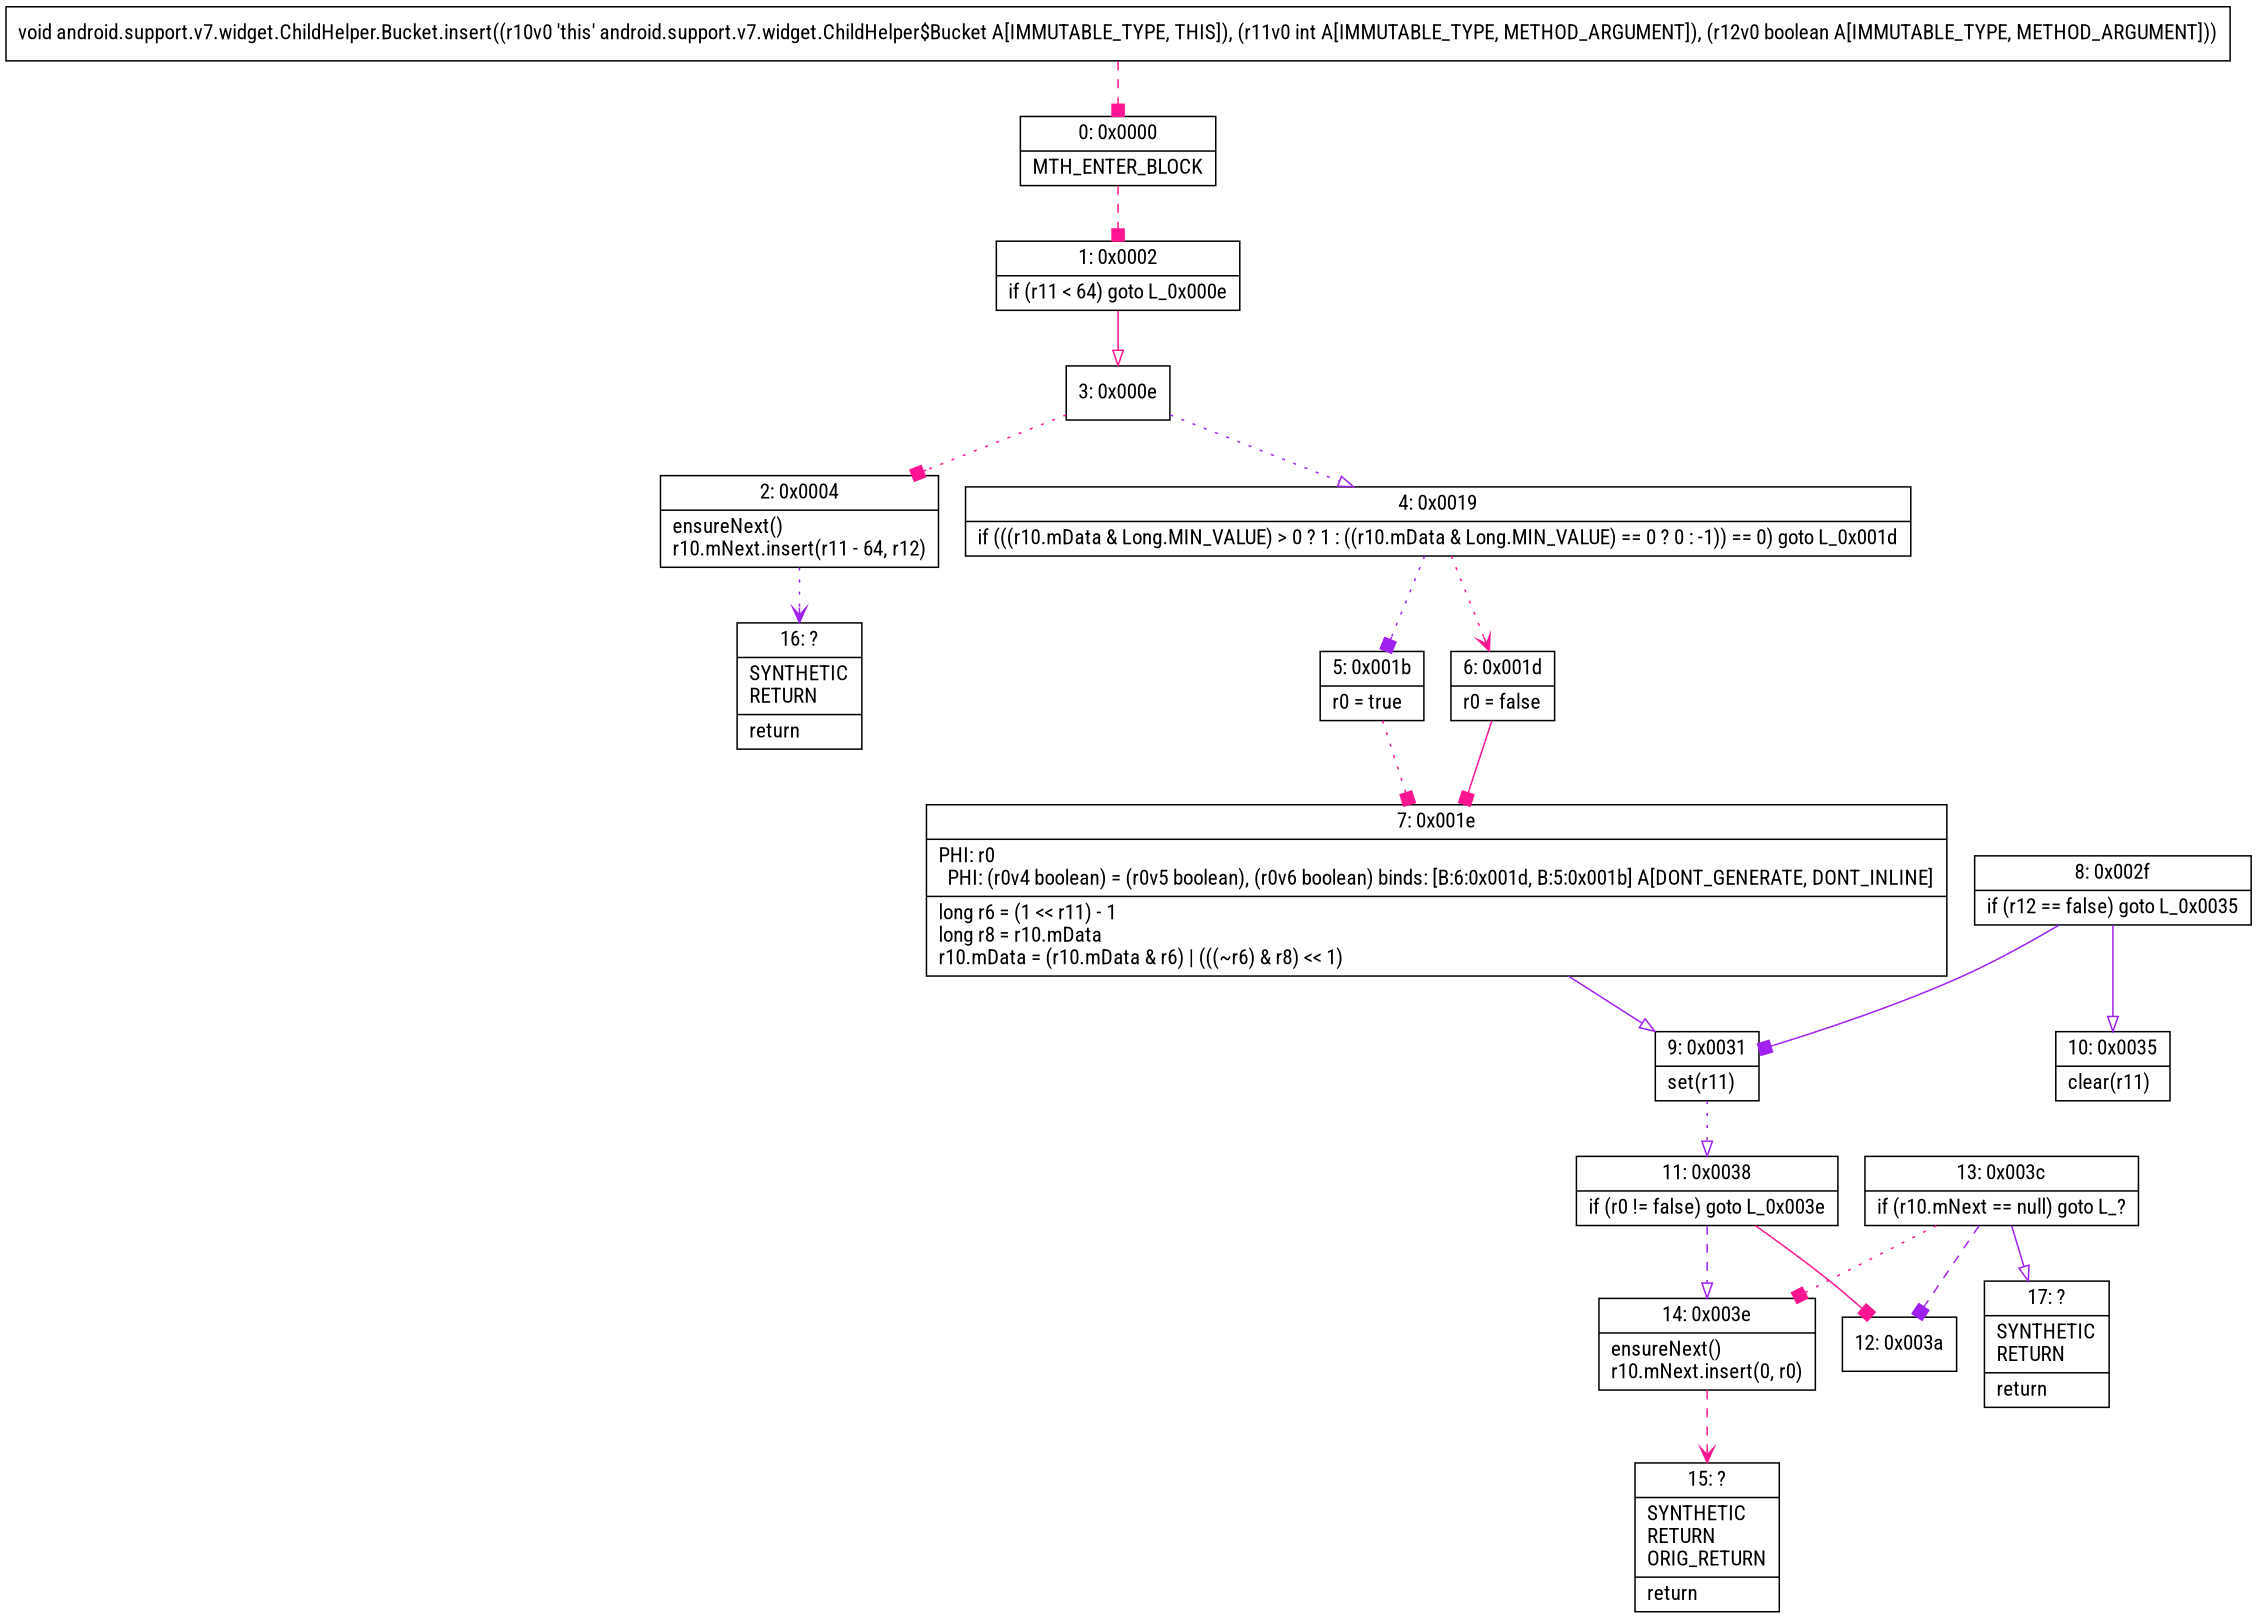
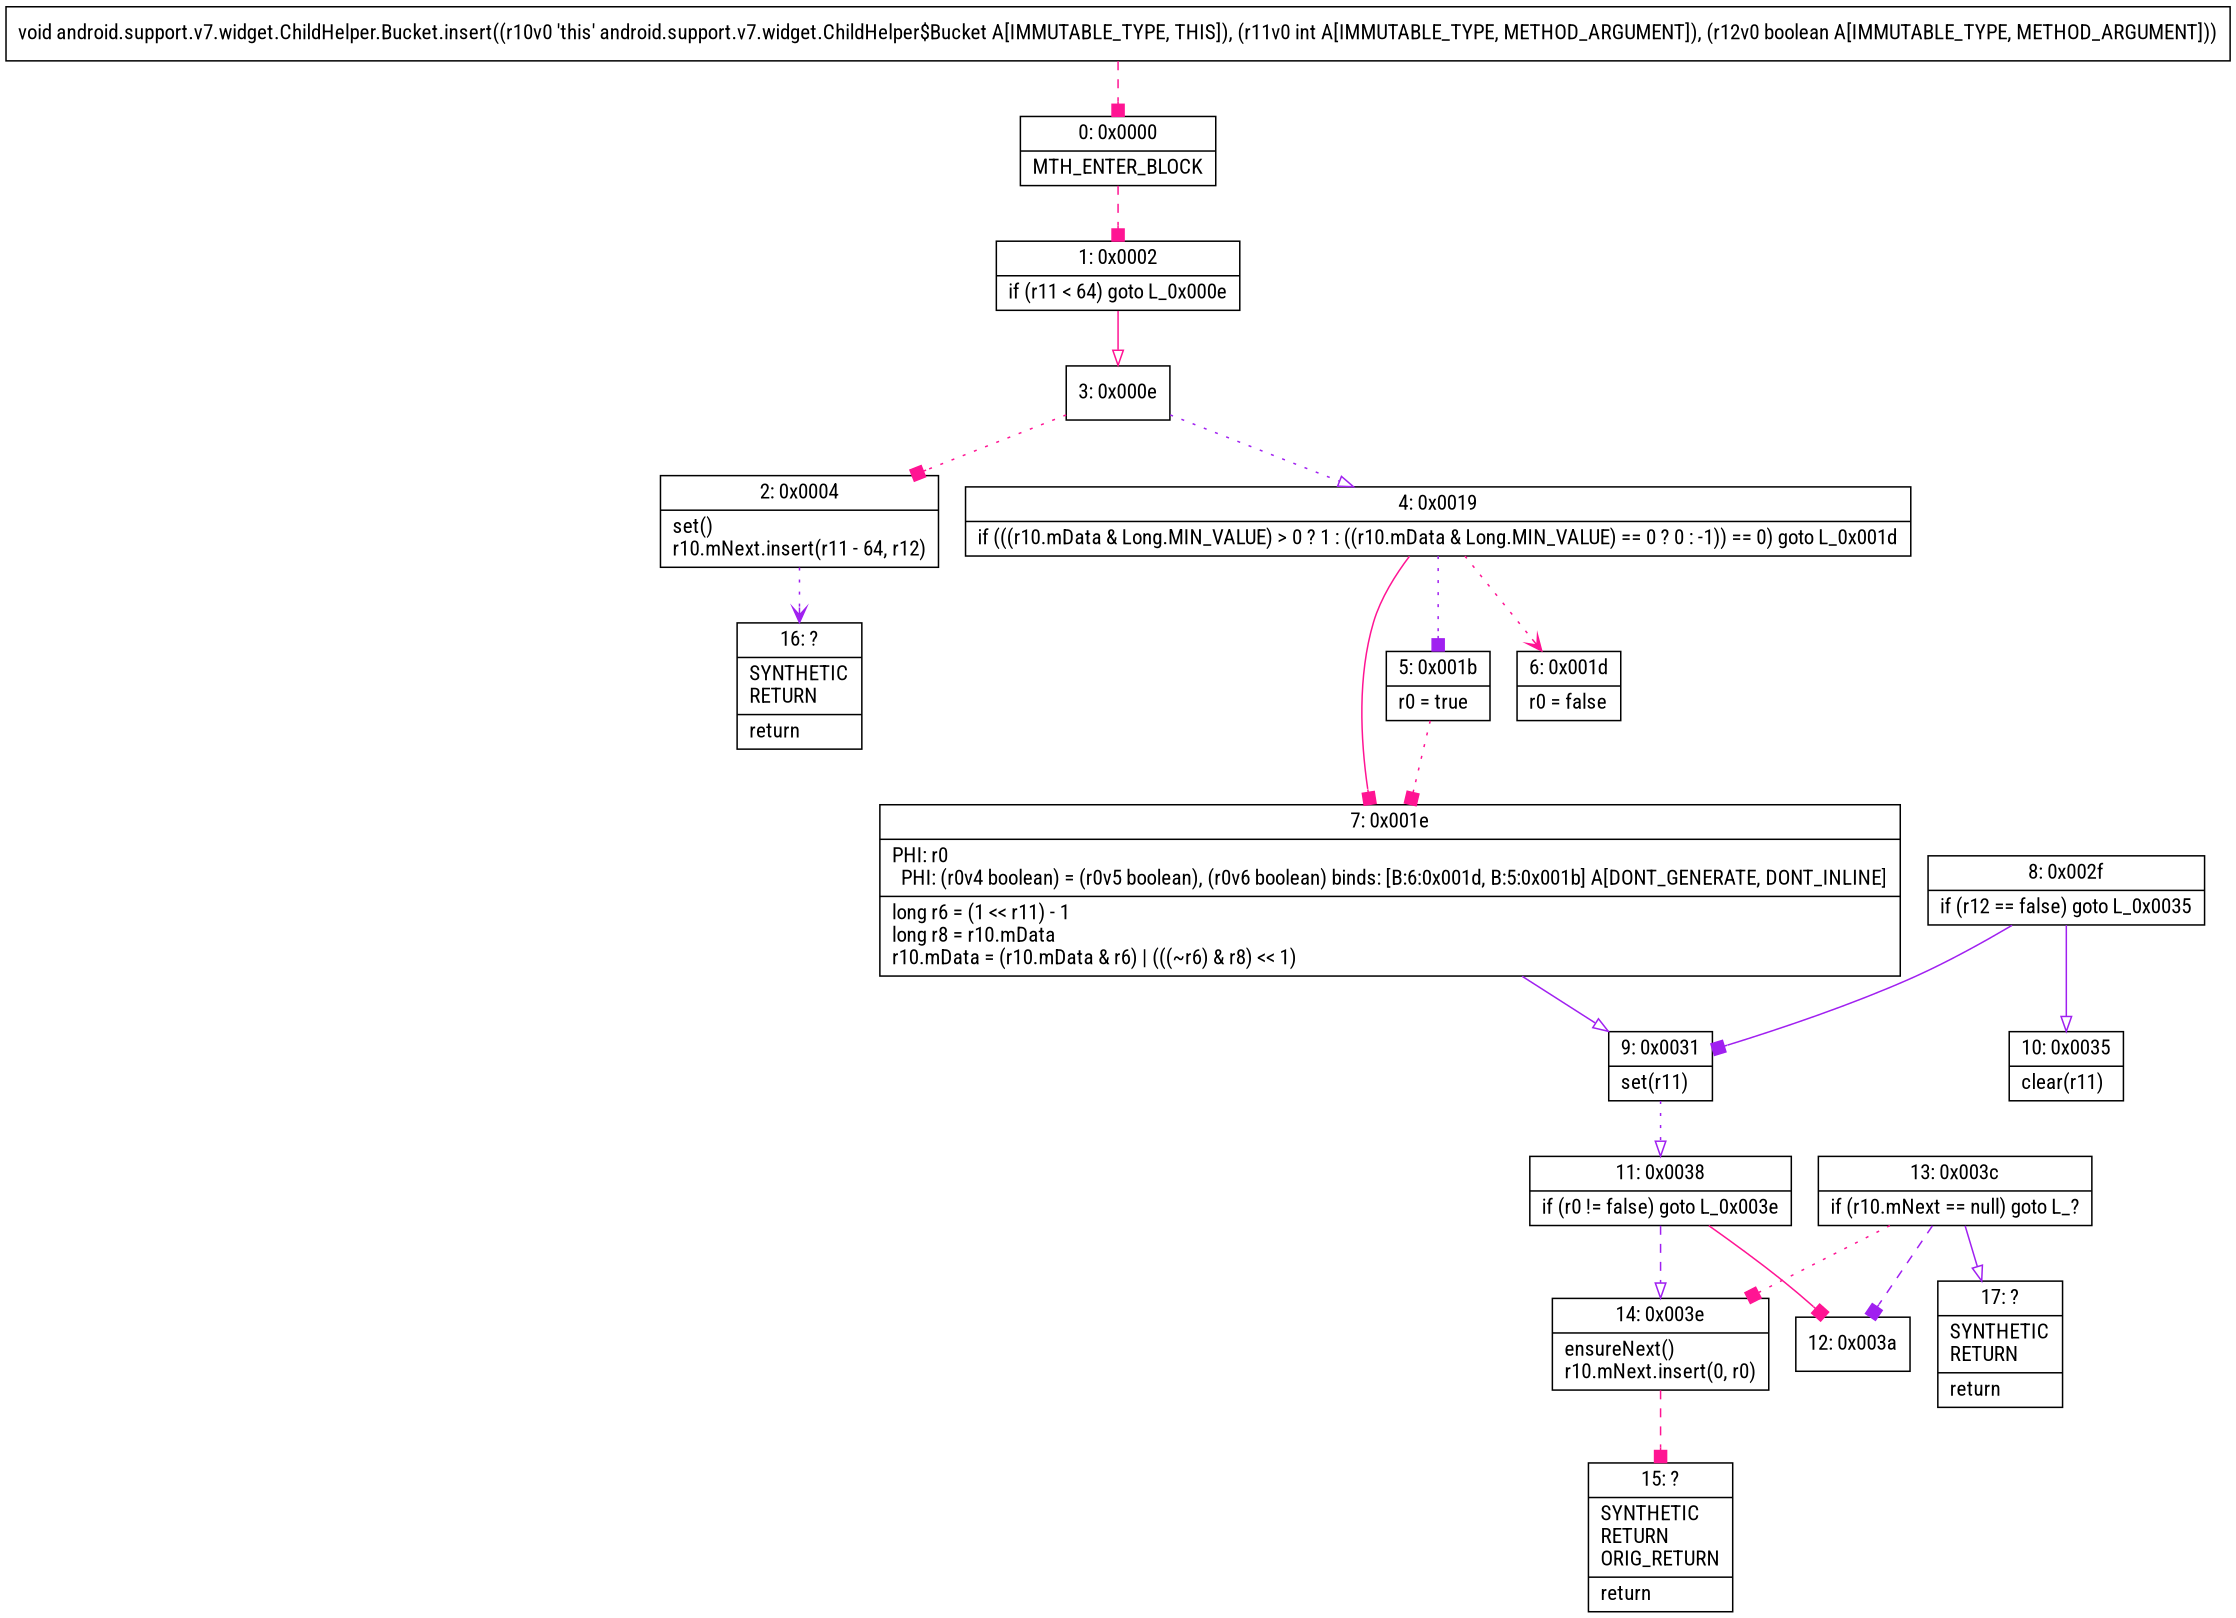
node "2: 0x0004": text "ensureNext()" -> "set()"
edge "6: 0x001d" -> "7: 0x001e": now "4: 0x0019" -> "7: 0x001e"
edge "14: 0x003e" -> "15: ?": arrowhead vee -> box
